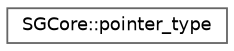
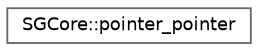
node "SGCore::pointer_type": label "SGCore::pointer_type" -> "SGCore::pointer_pointer"
